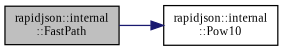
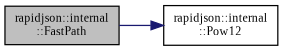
node "rapidjson::internal ::Pow10": label "rapidjson::internal ::Pow10" -> "rapidjson::internal ::Pow12"
